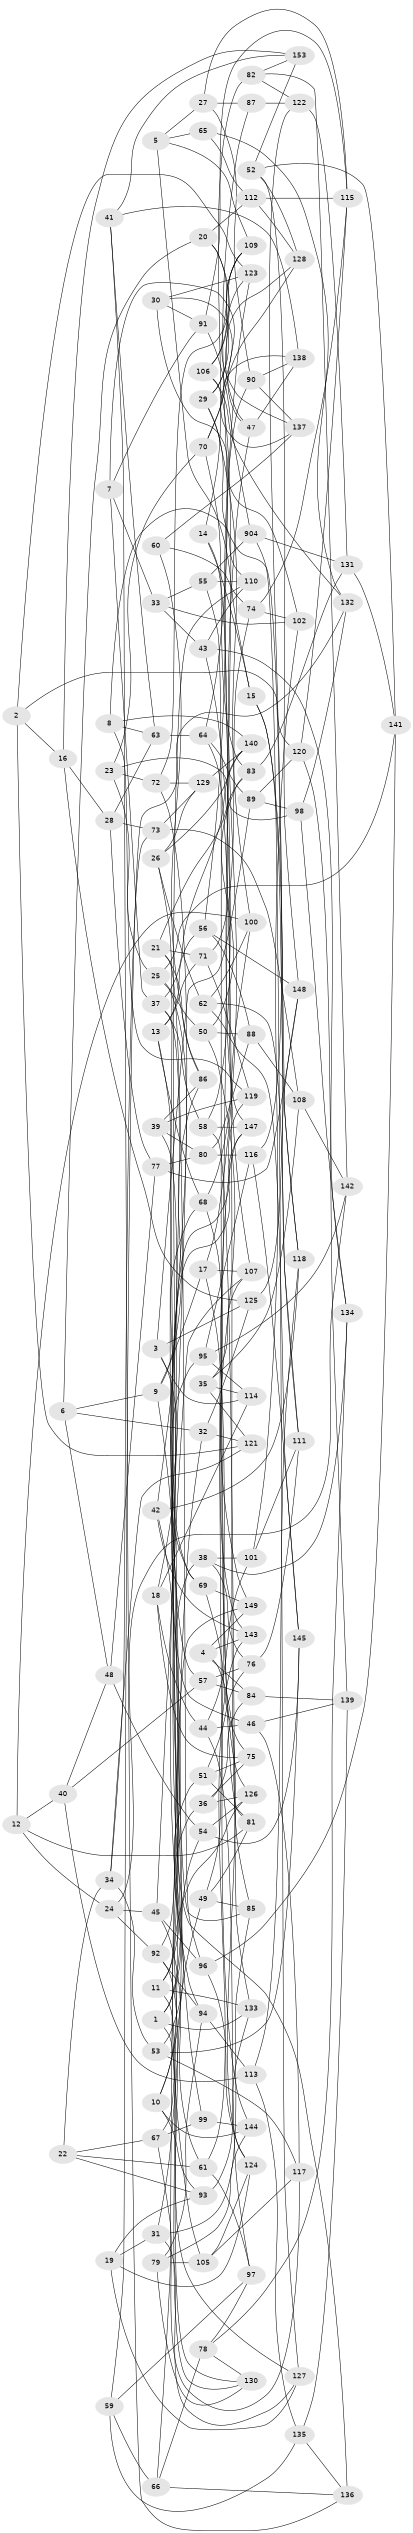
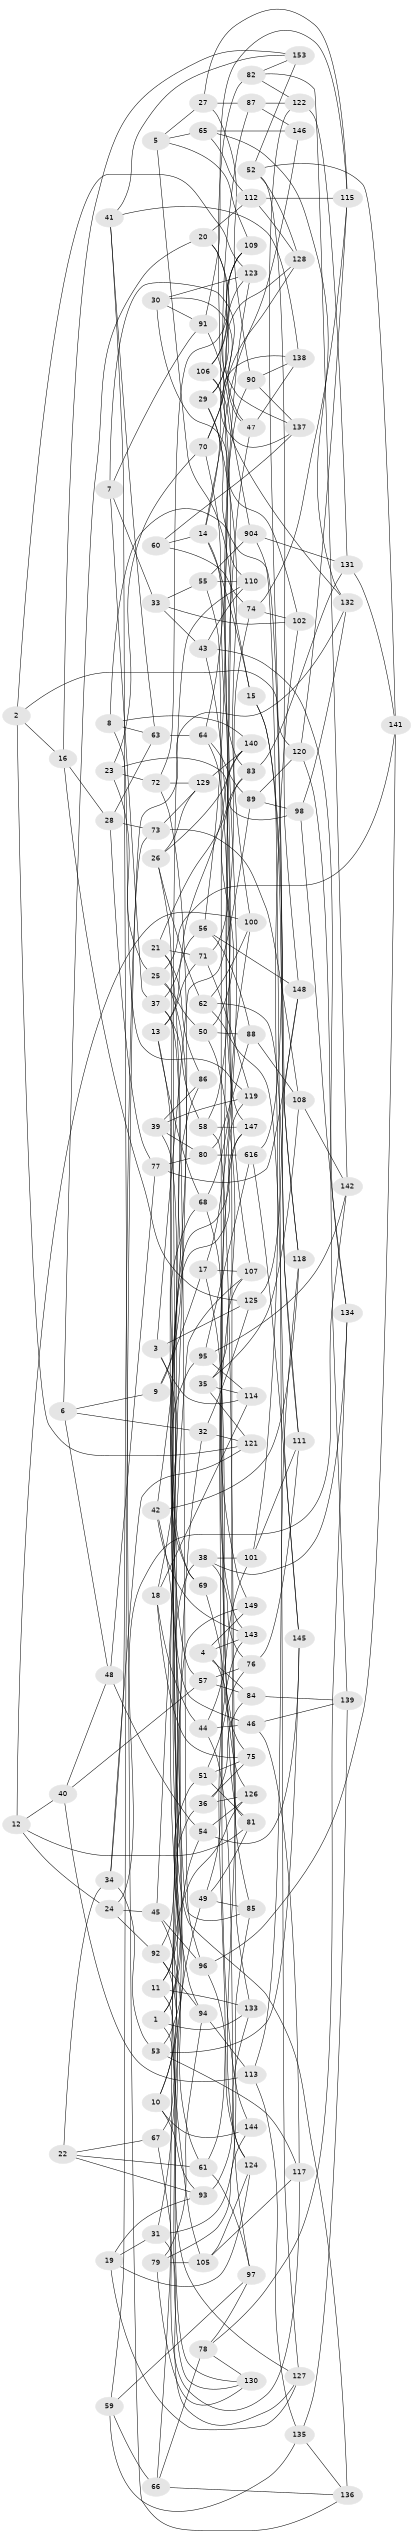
node "146": added
edge "60" -- "86": now "60" -- "14"
node "116": label "116" -> "616"
edge "69" -- "149": removed
node "99": removed
